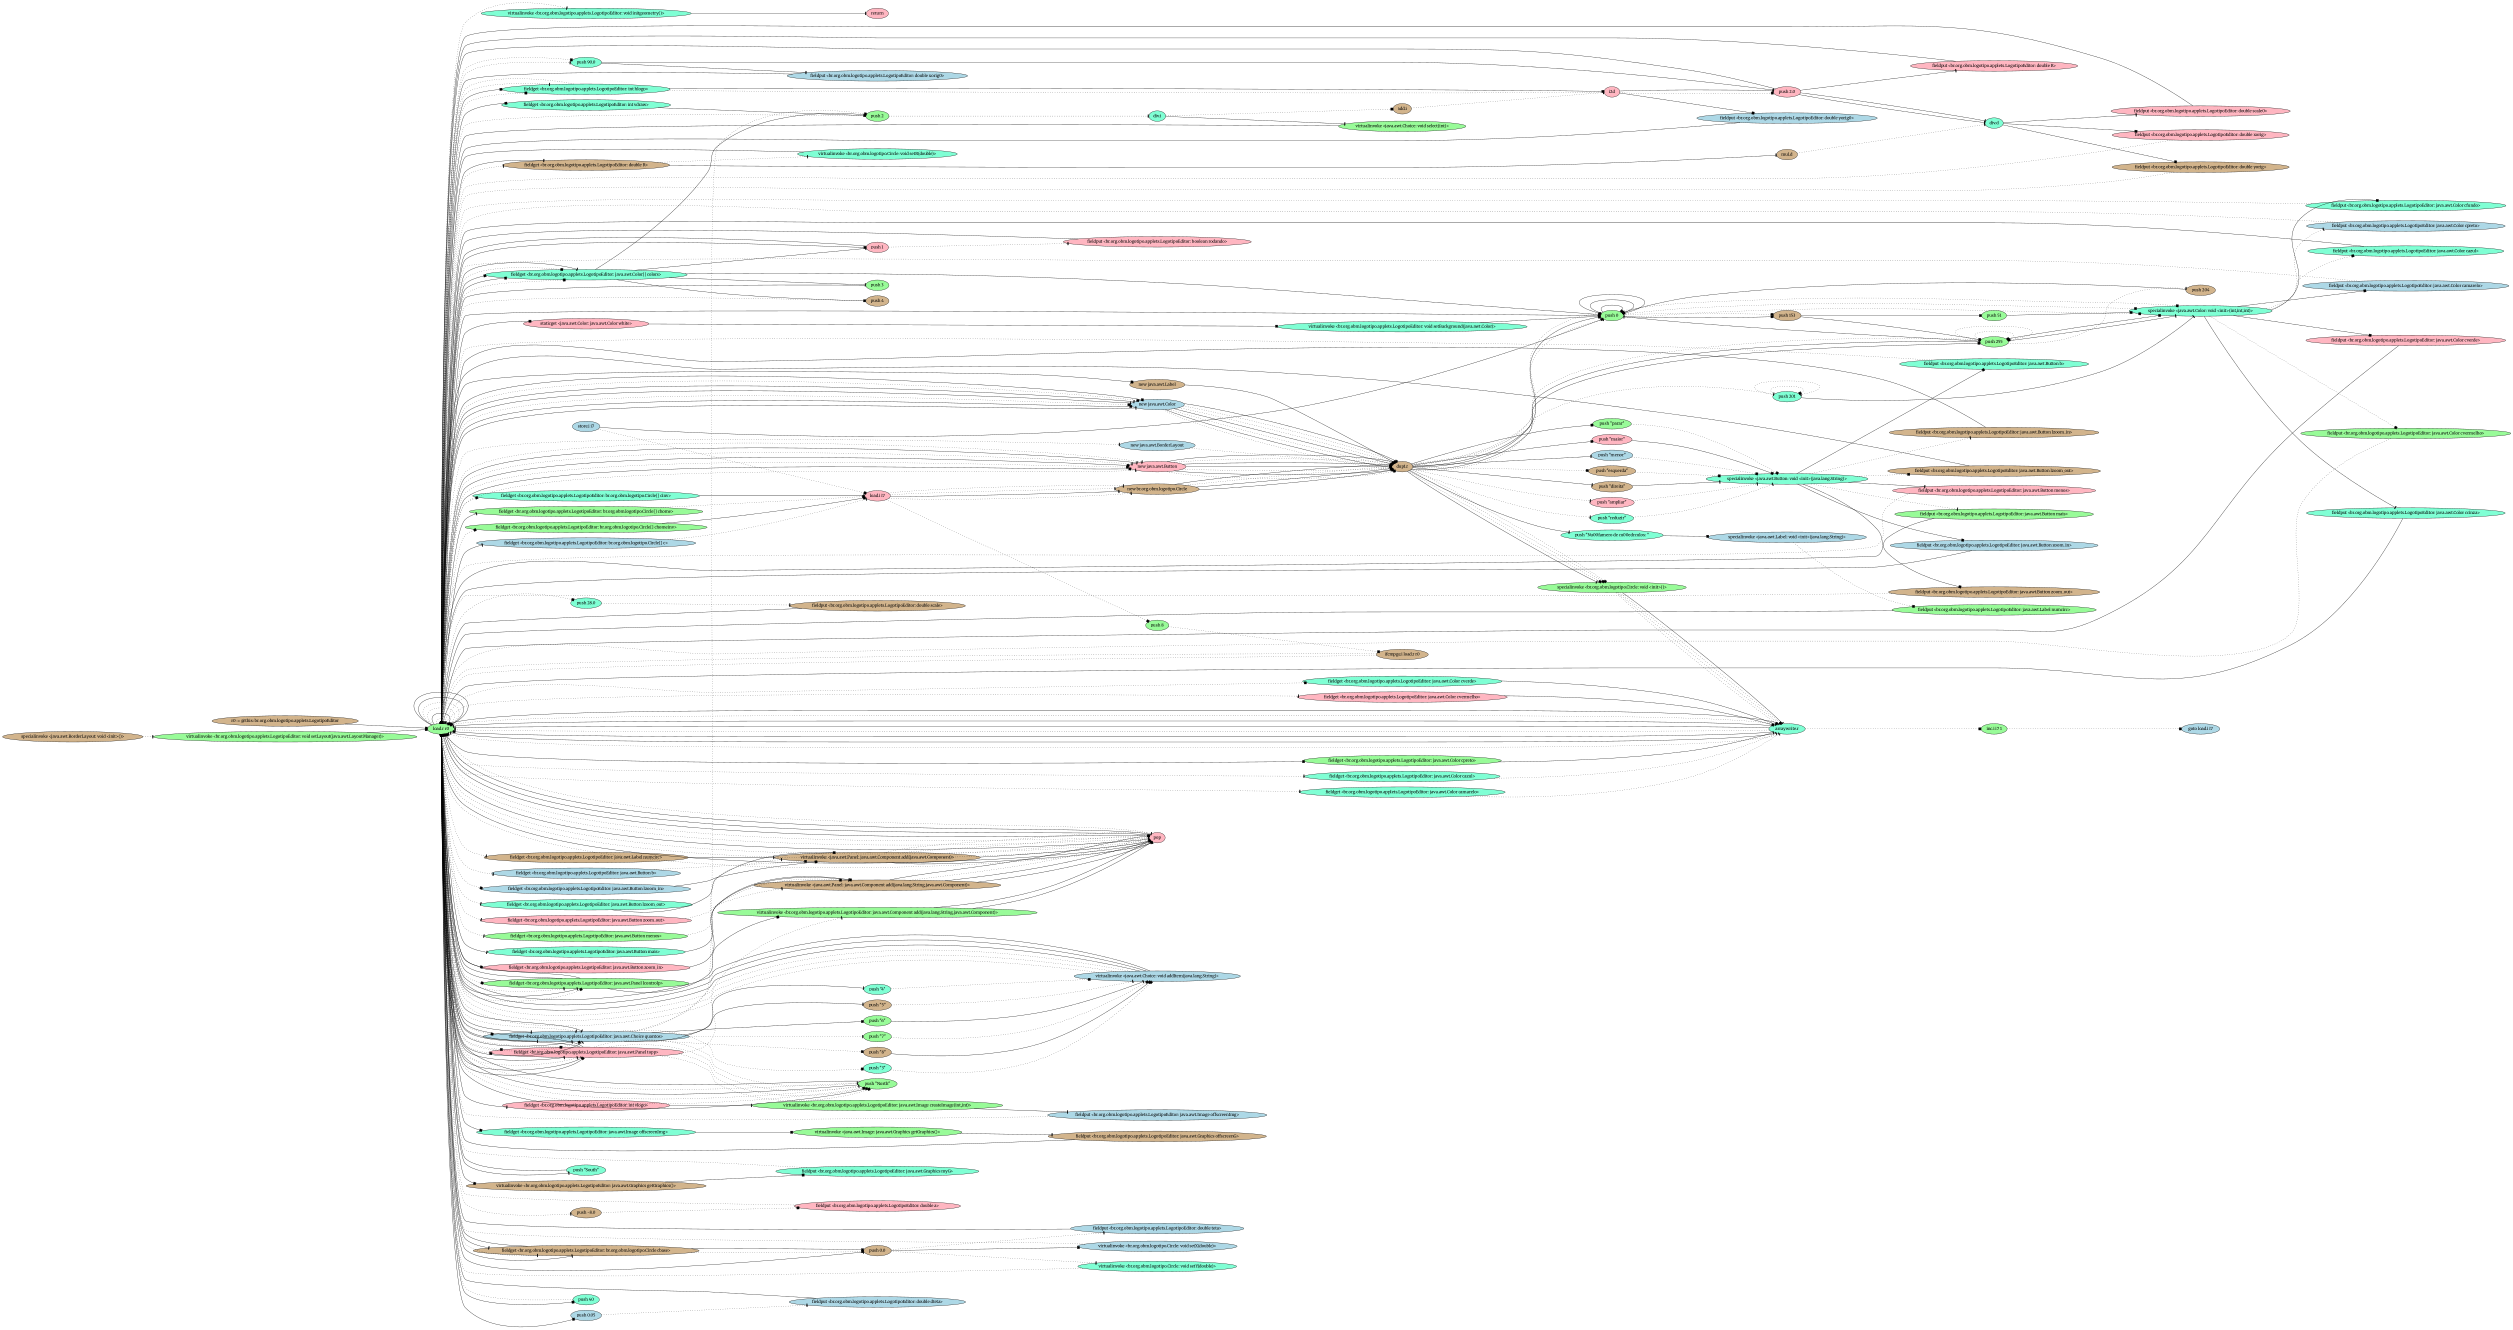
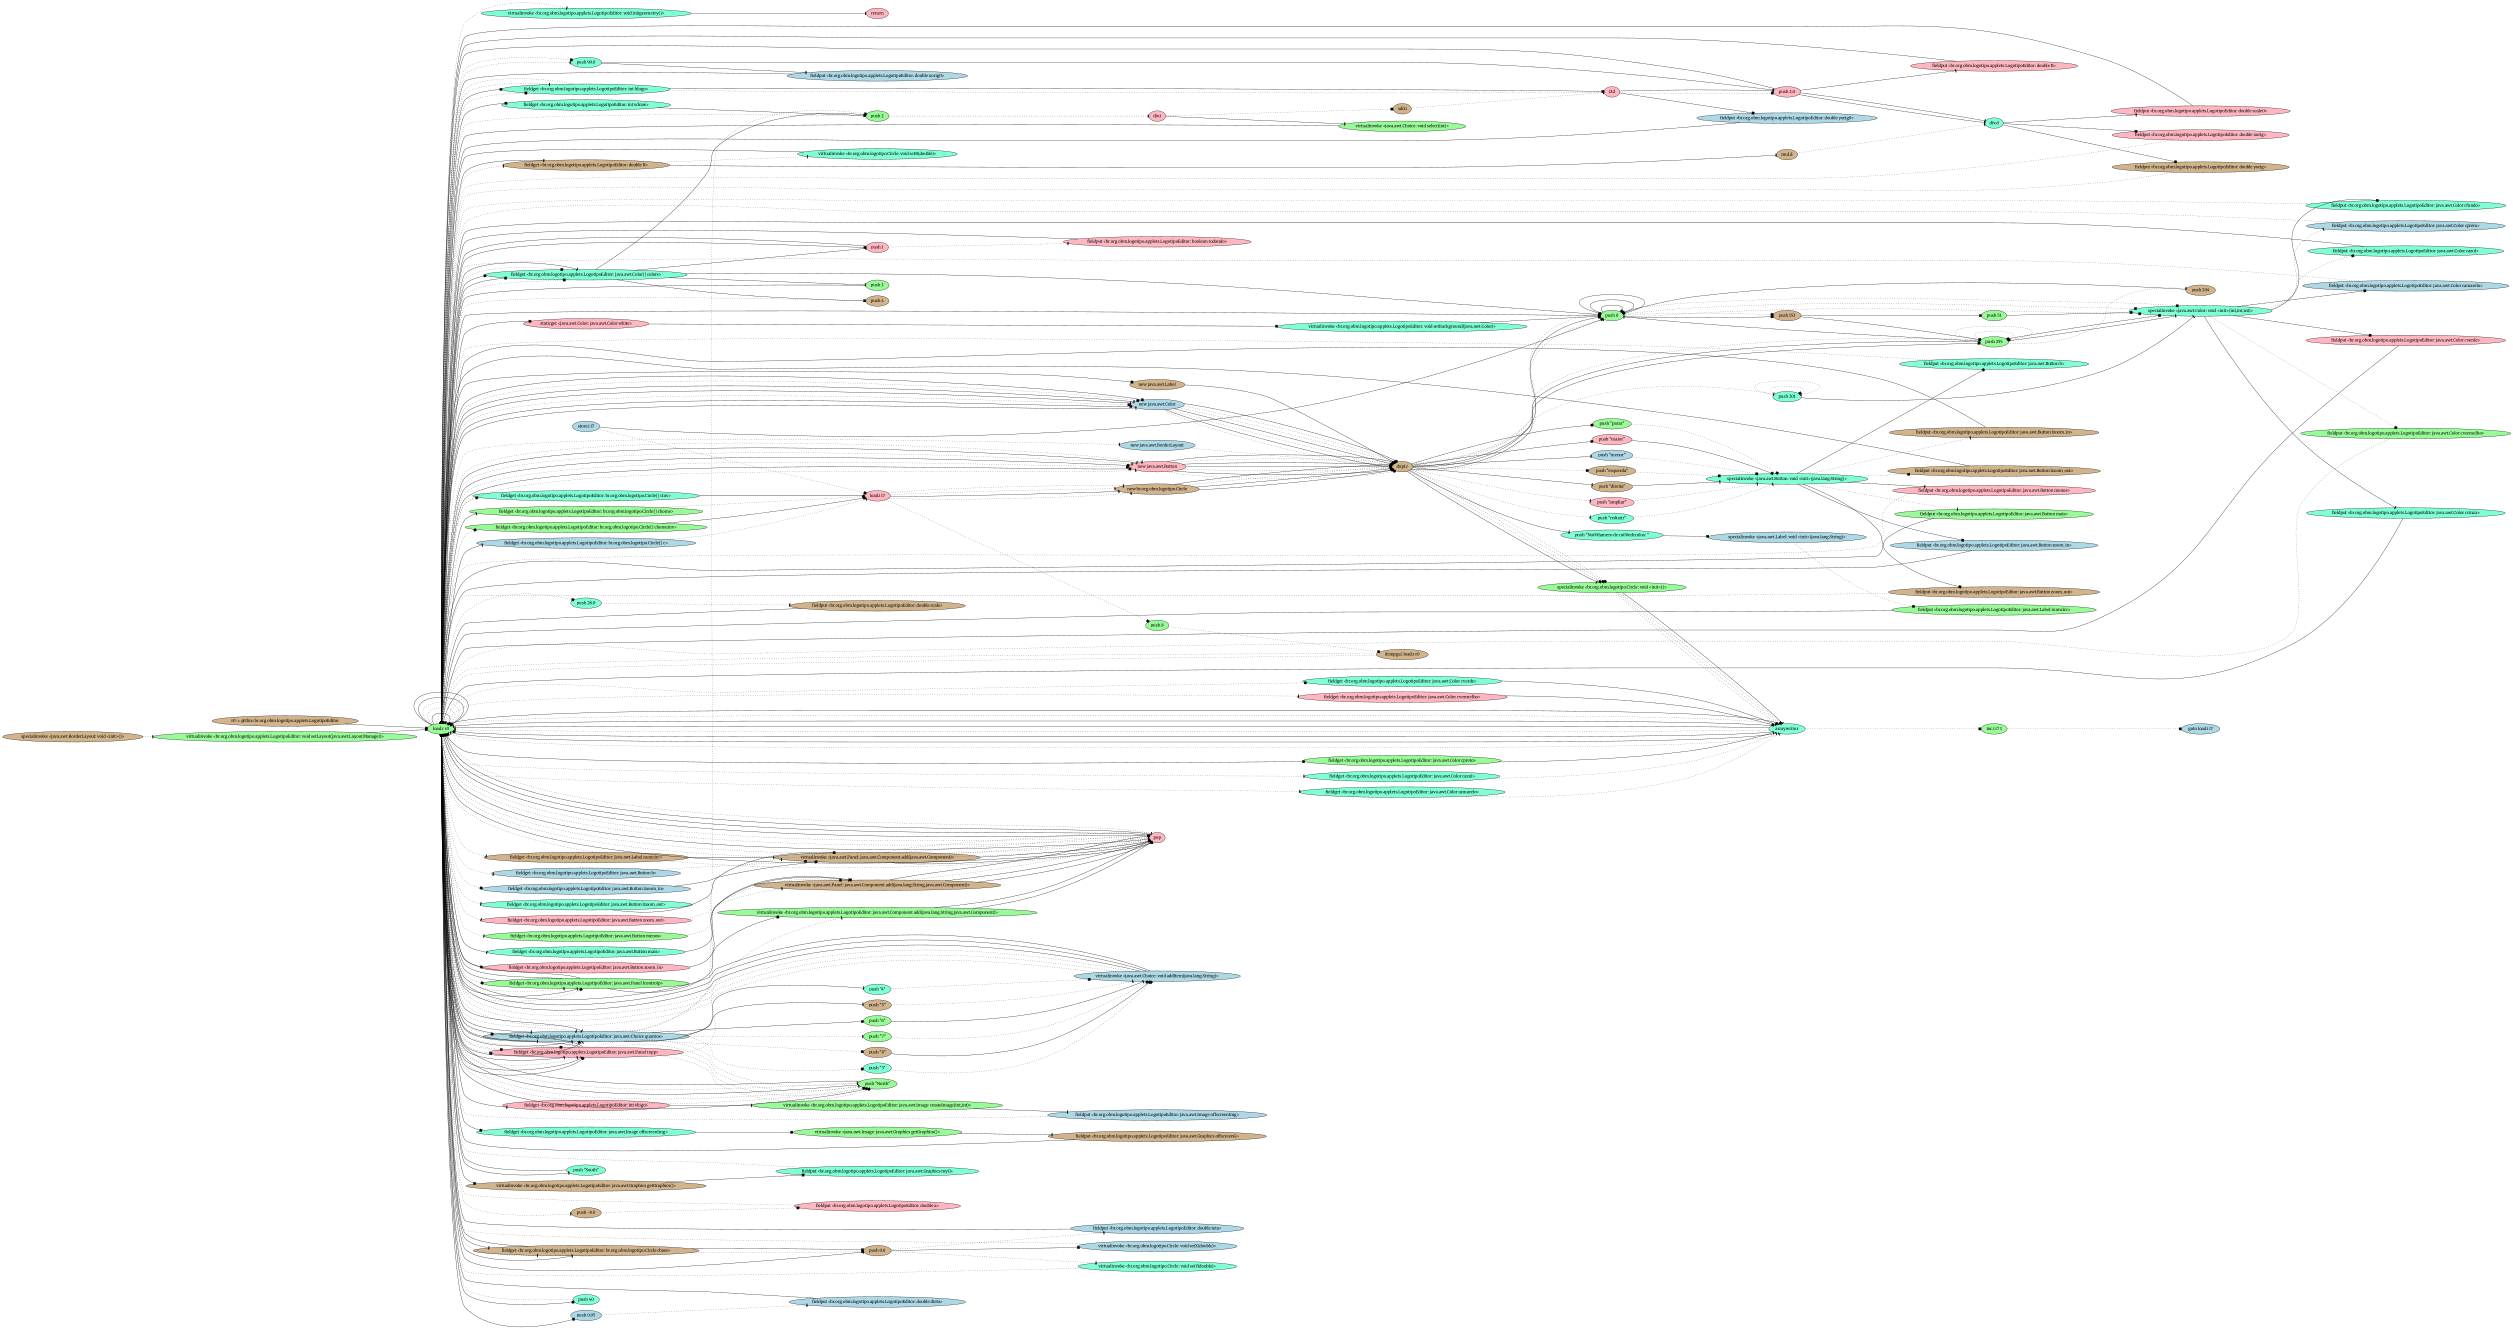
node "div.i": fillcolor aquamarine -> lightpink
